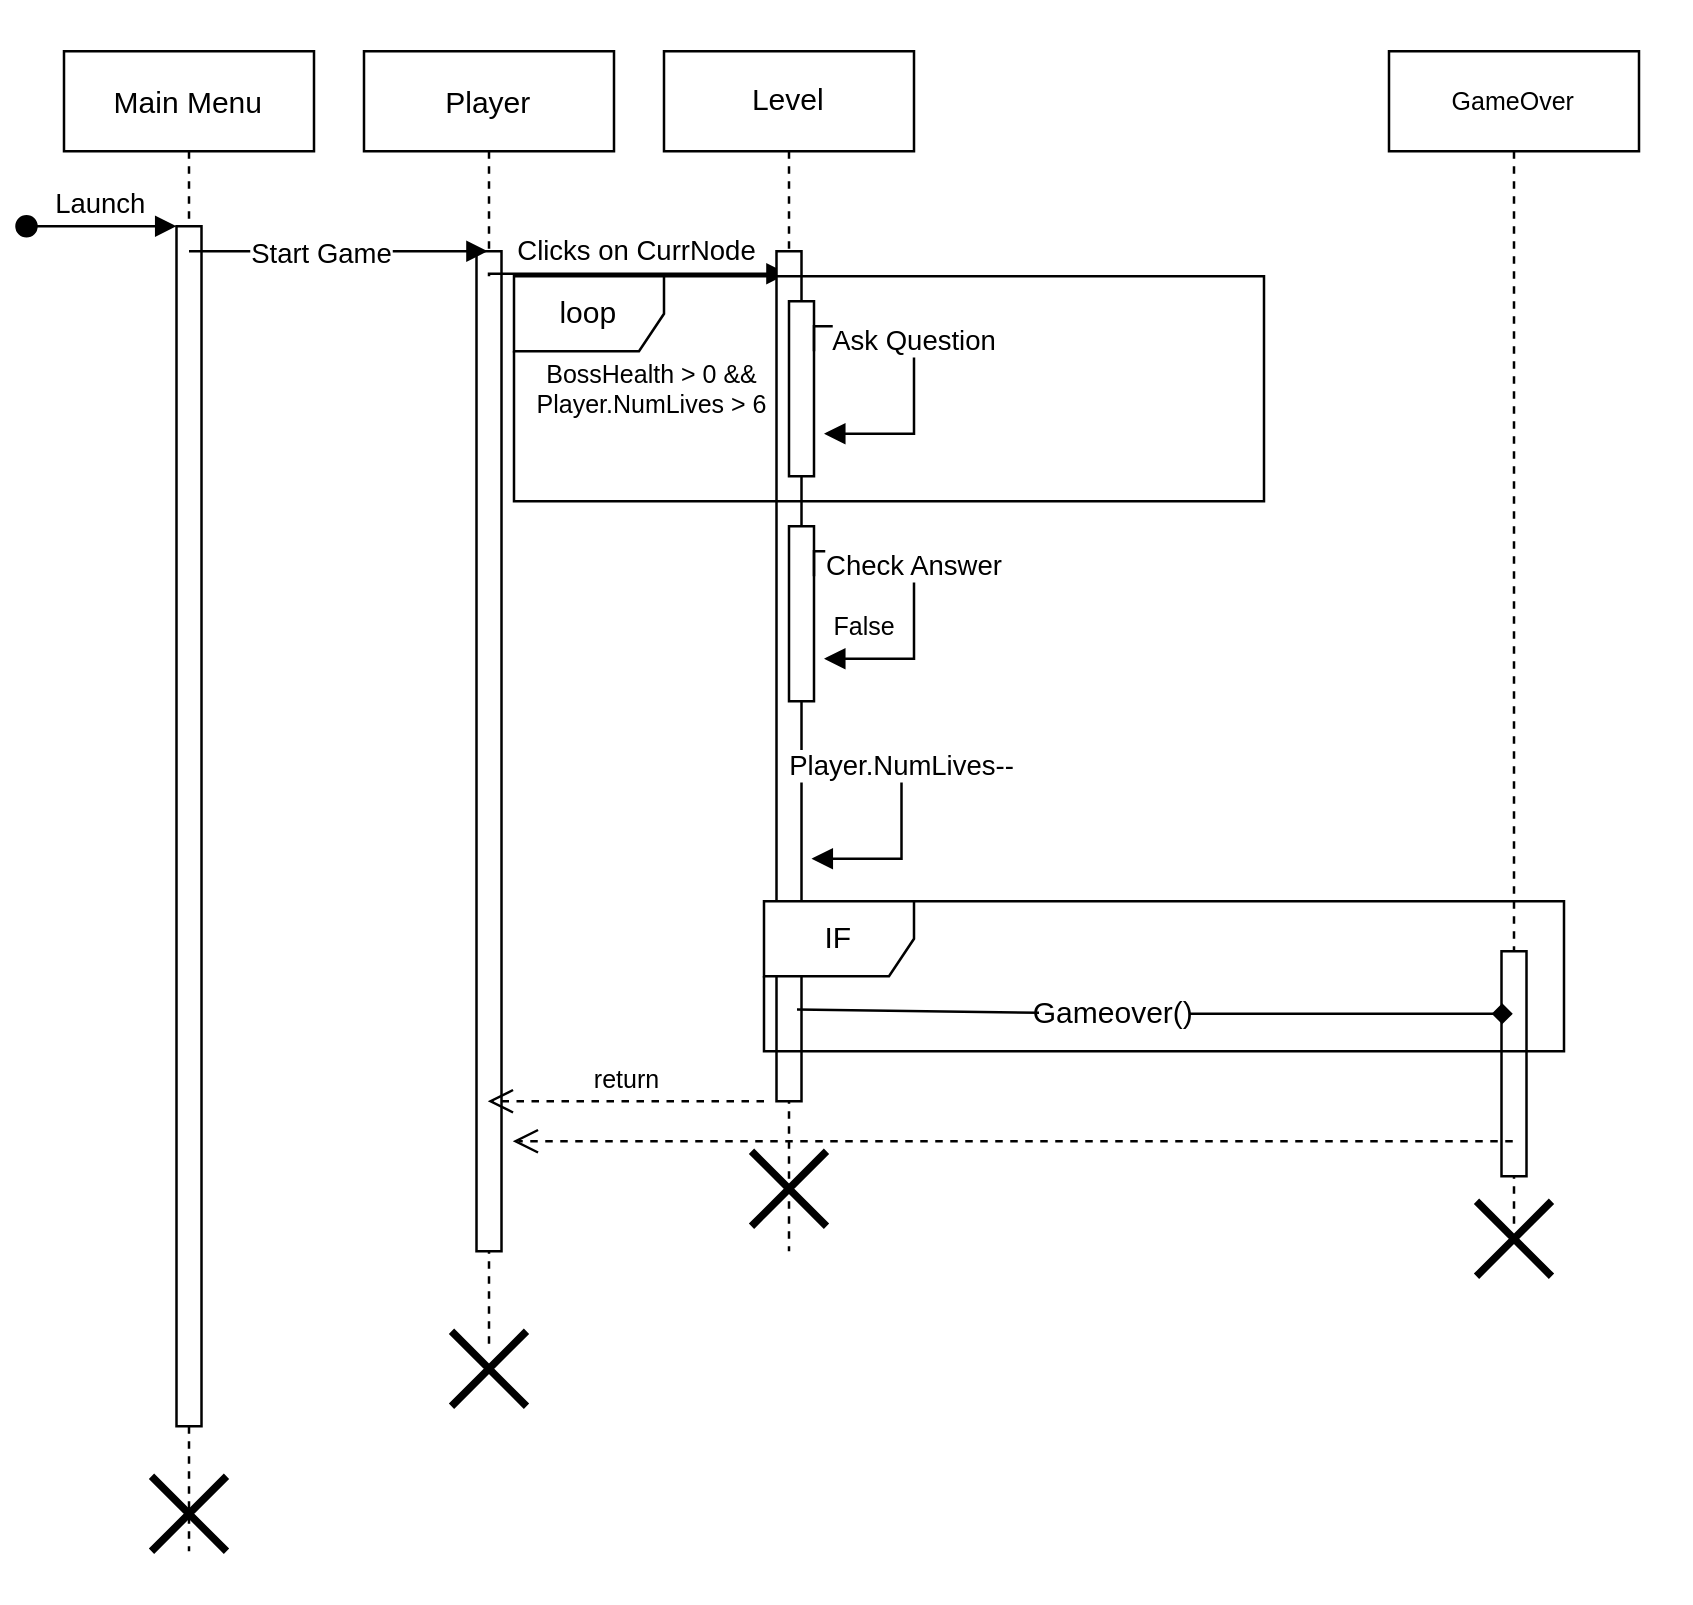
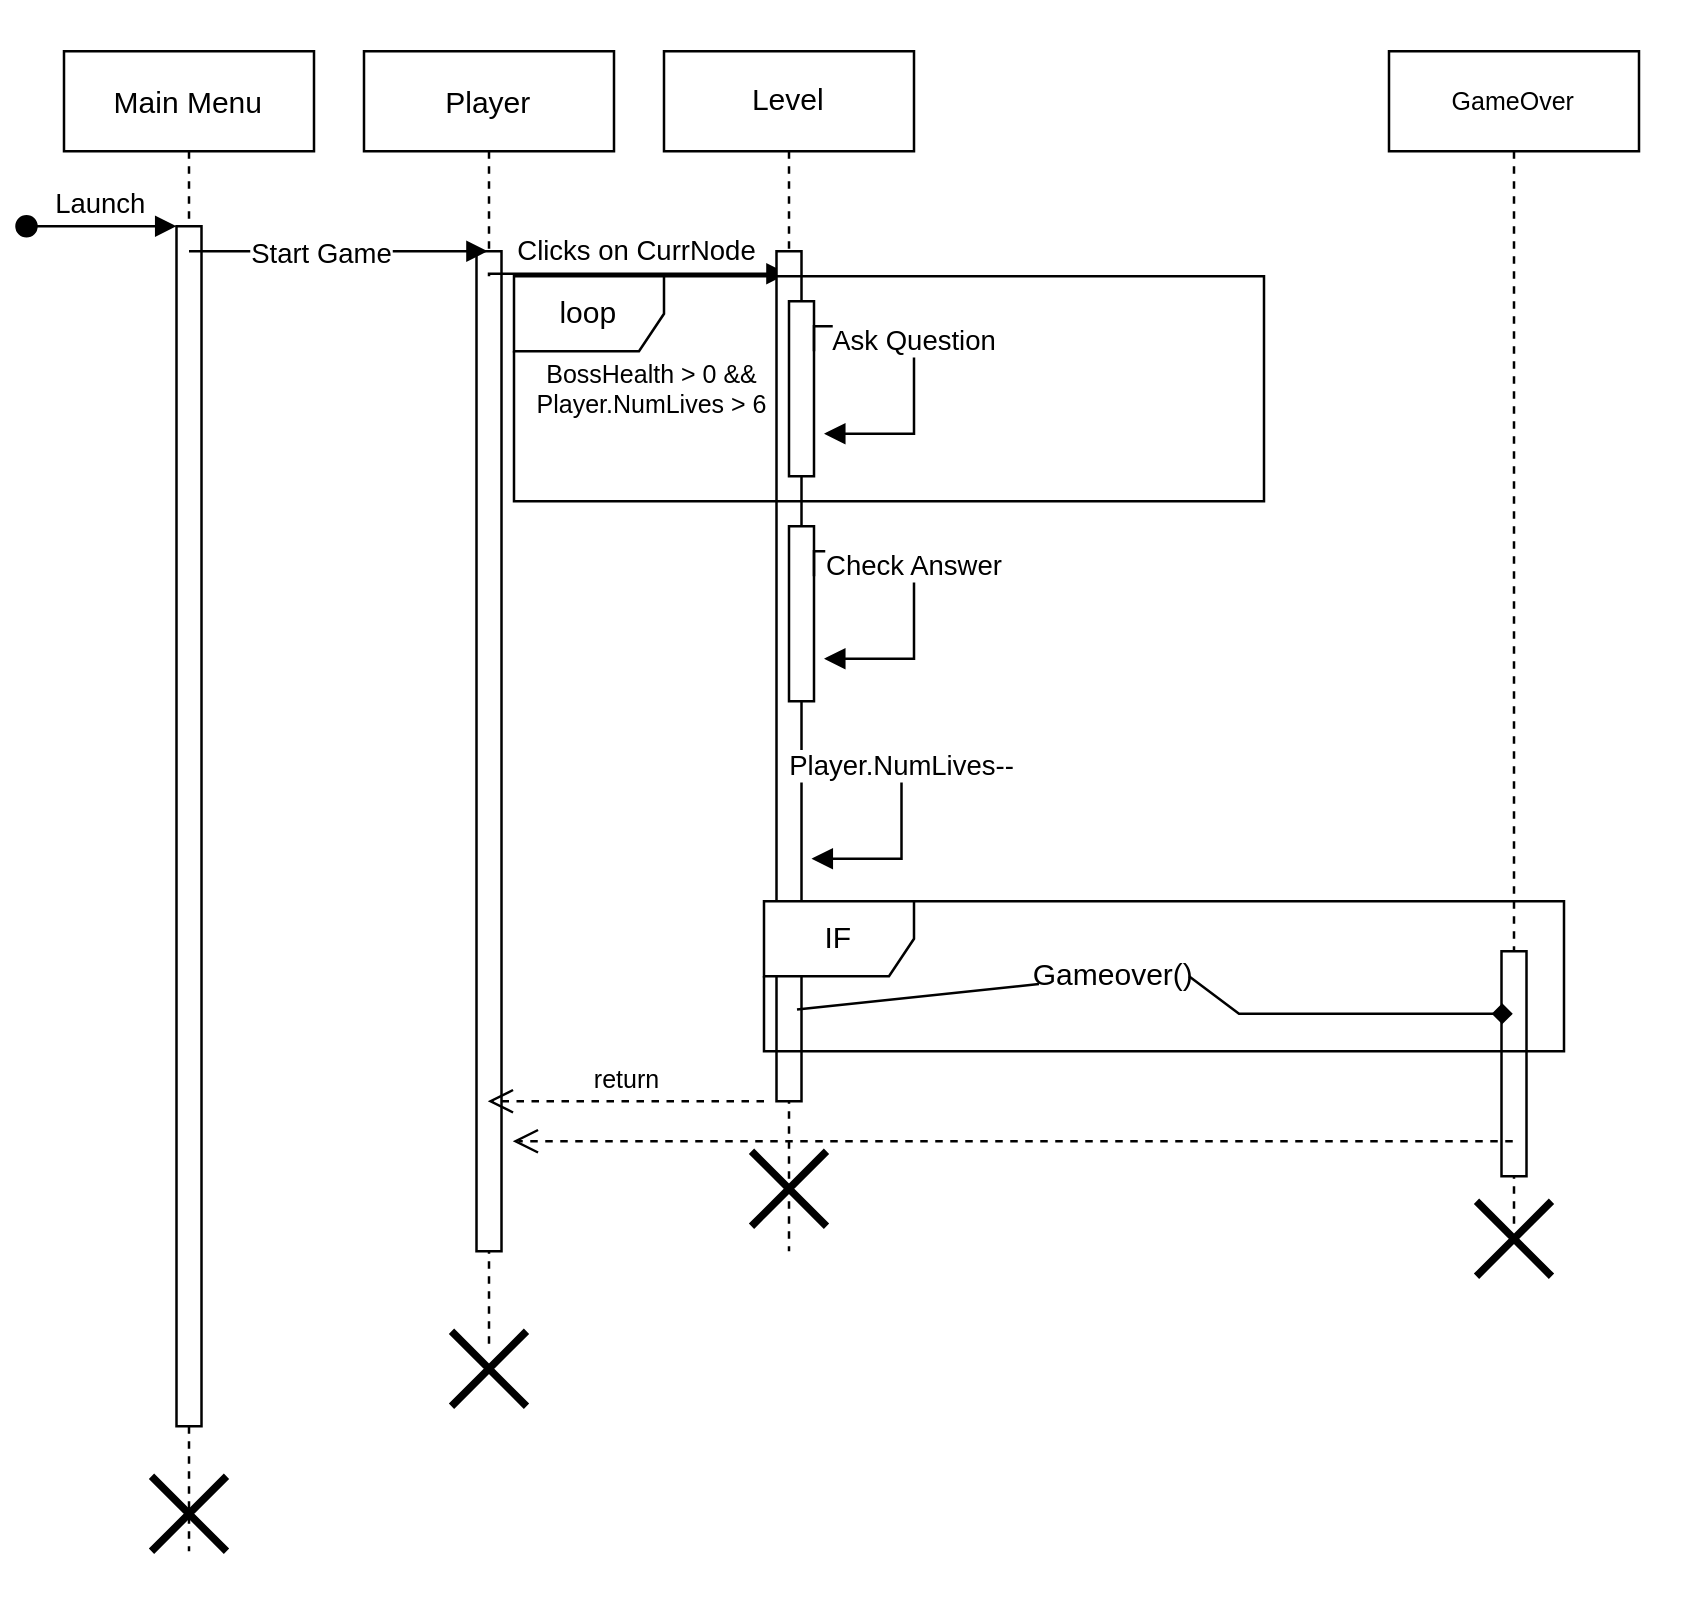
node "False": removed
node "Gameover()": moved (1114, 1014) -> (1114, 976)
